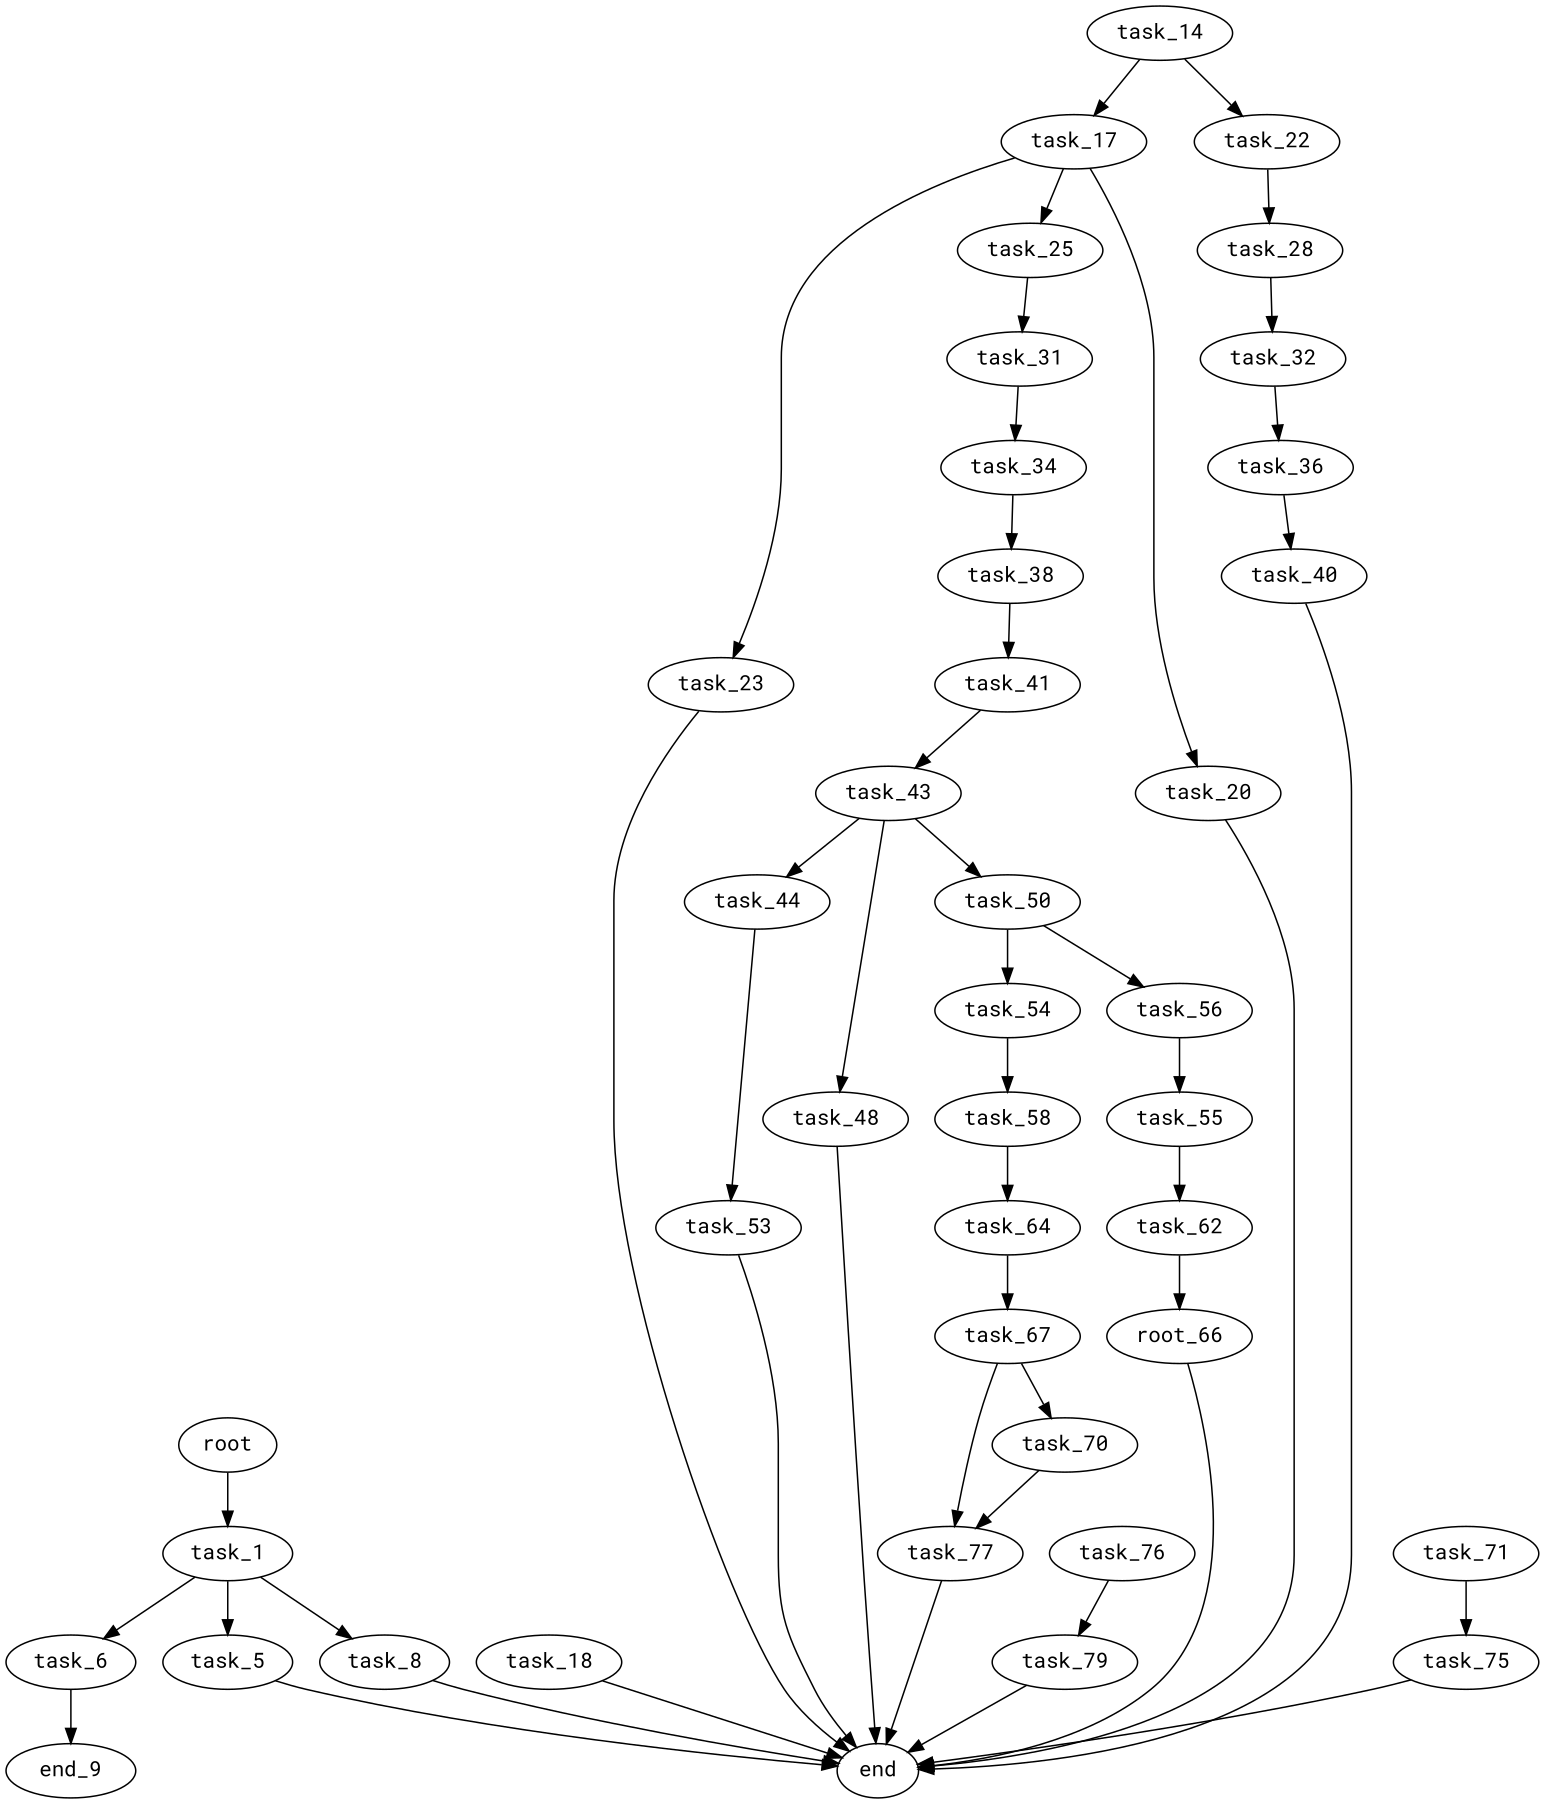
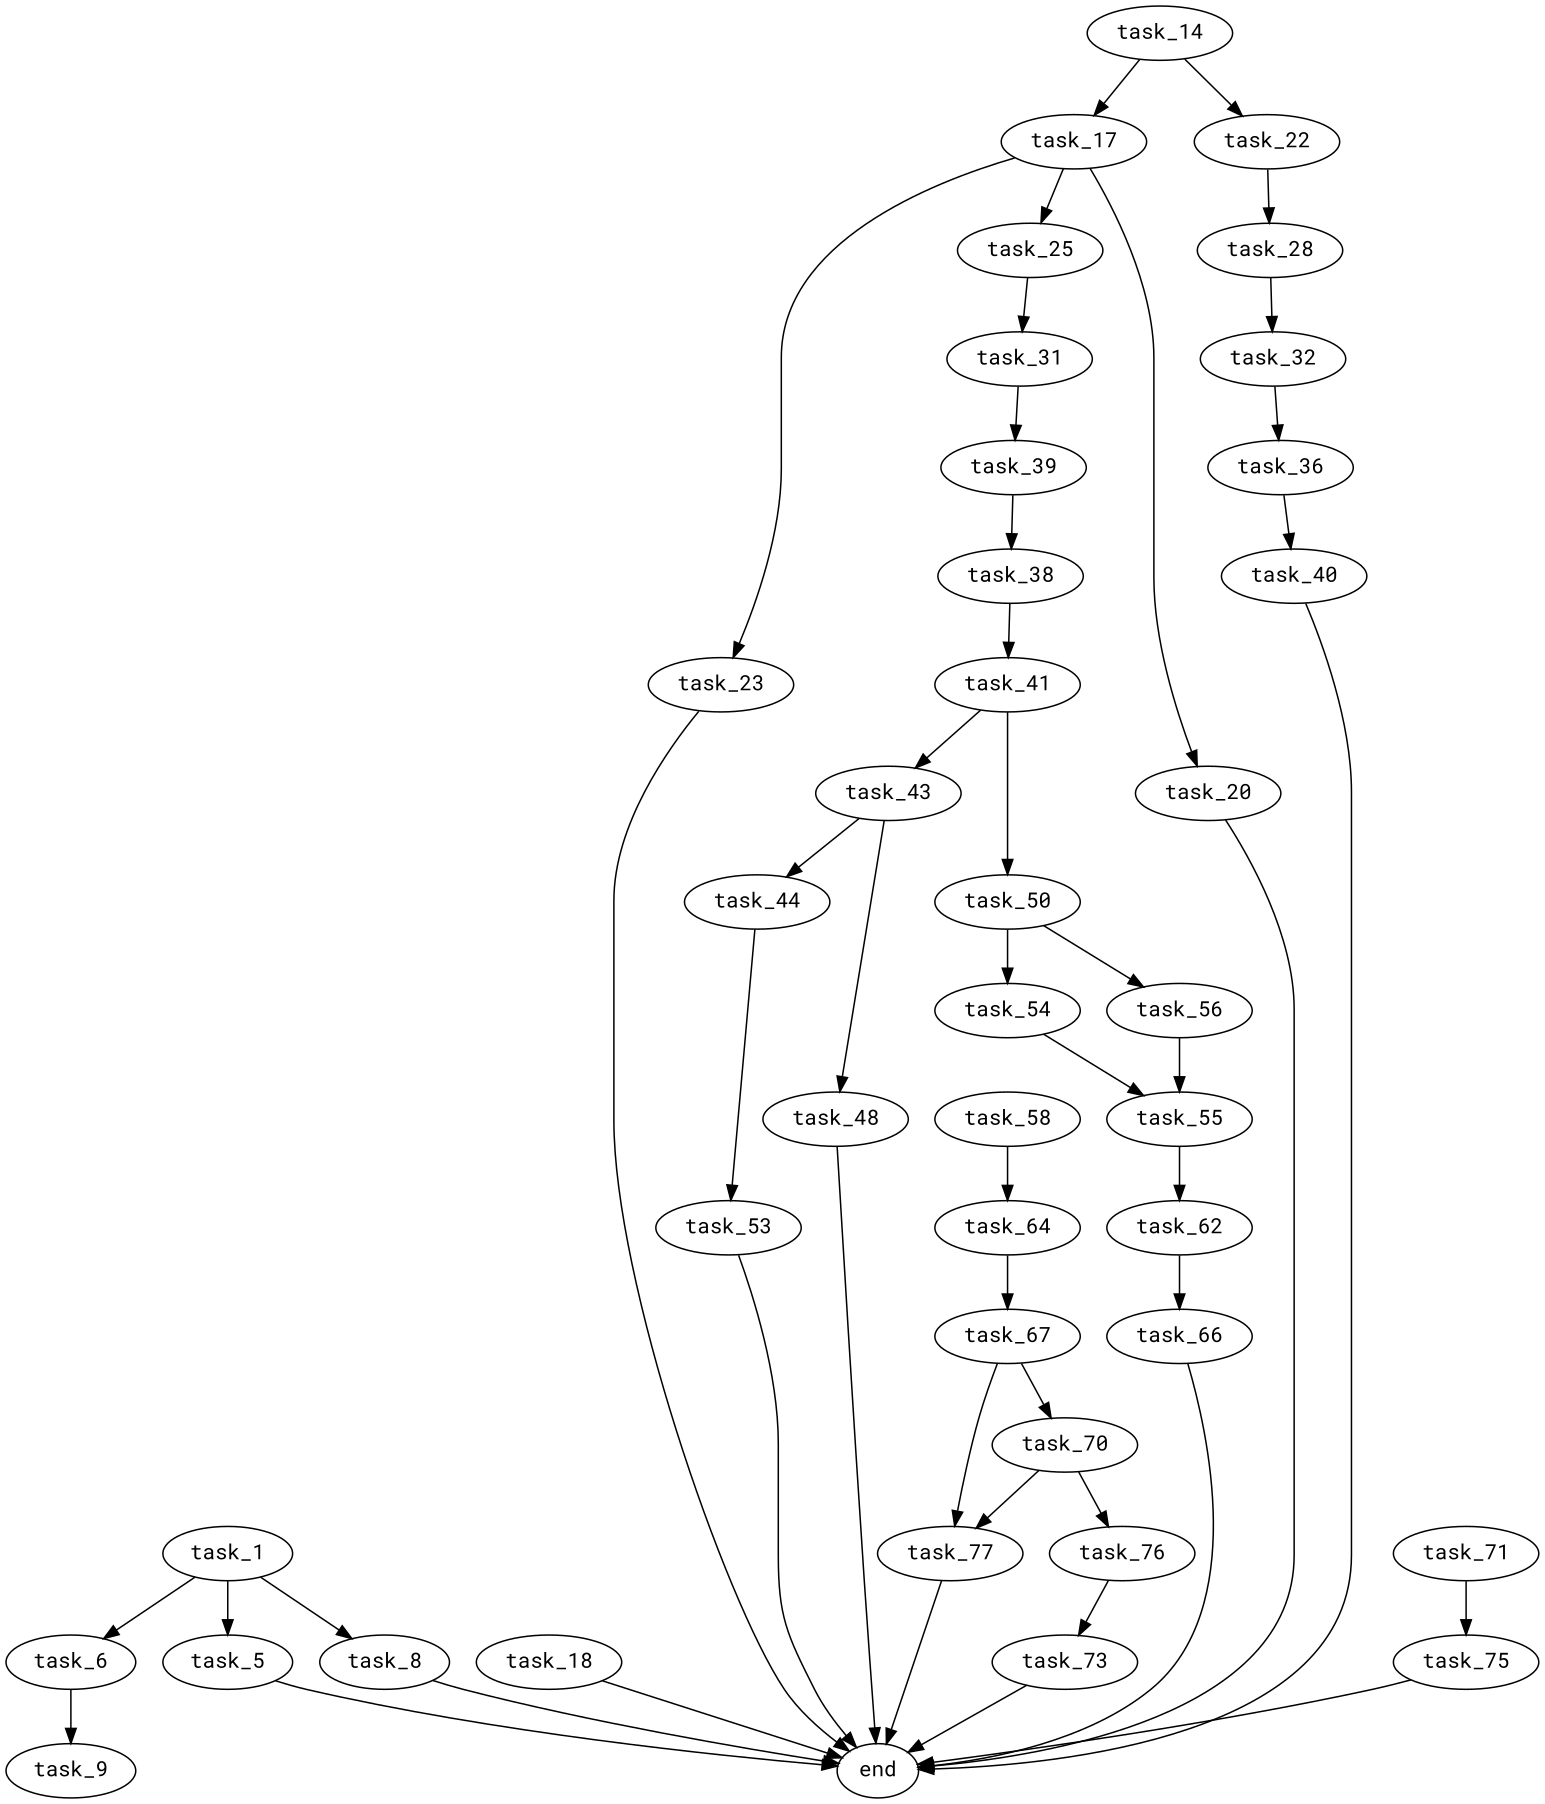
node "task_34": label "task_34" -> "task_39"
edge "task_43" -> "task_50": now "task_41" -> "task_50"
edge "task_54" -> "task_58": now "task_54" -> "task_55"
node "root_66": label "root_66" -> "task_66"
node "root": removed
edge "task_70" -> "task_76": added
node "task_79": label "task_79" -> "task_73"
node "end_9": label "end_9" -> "task_9"
